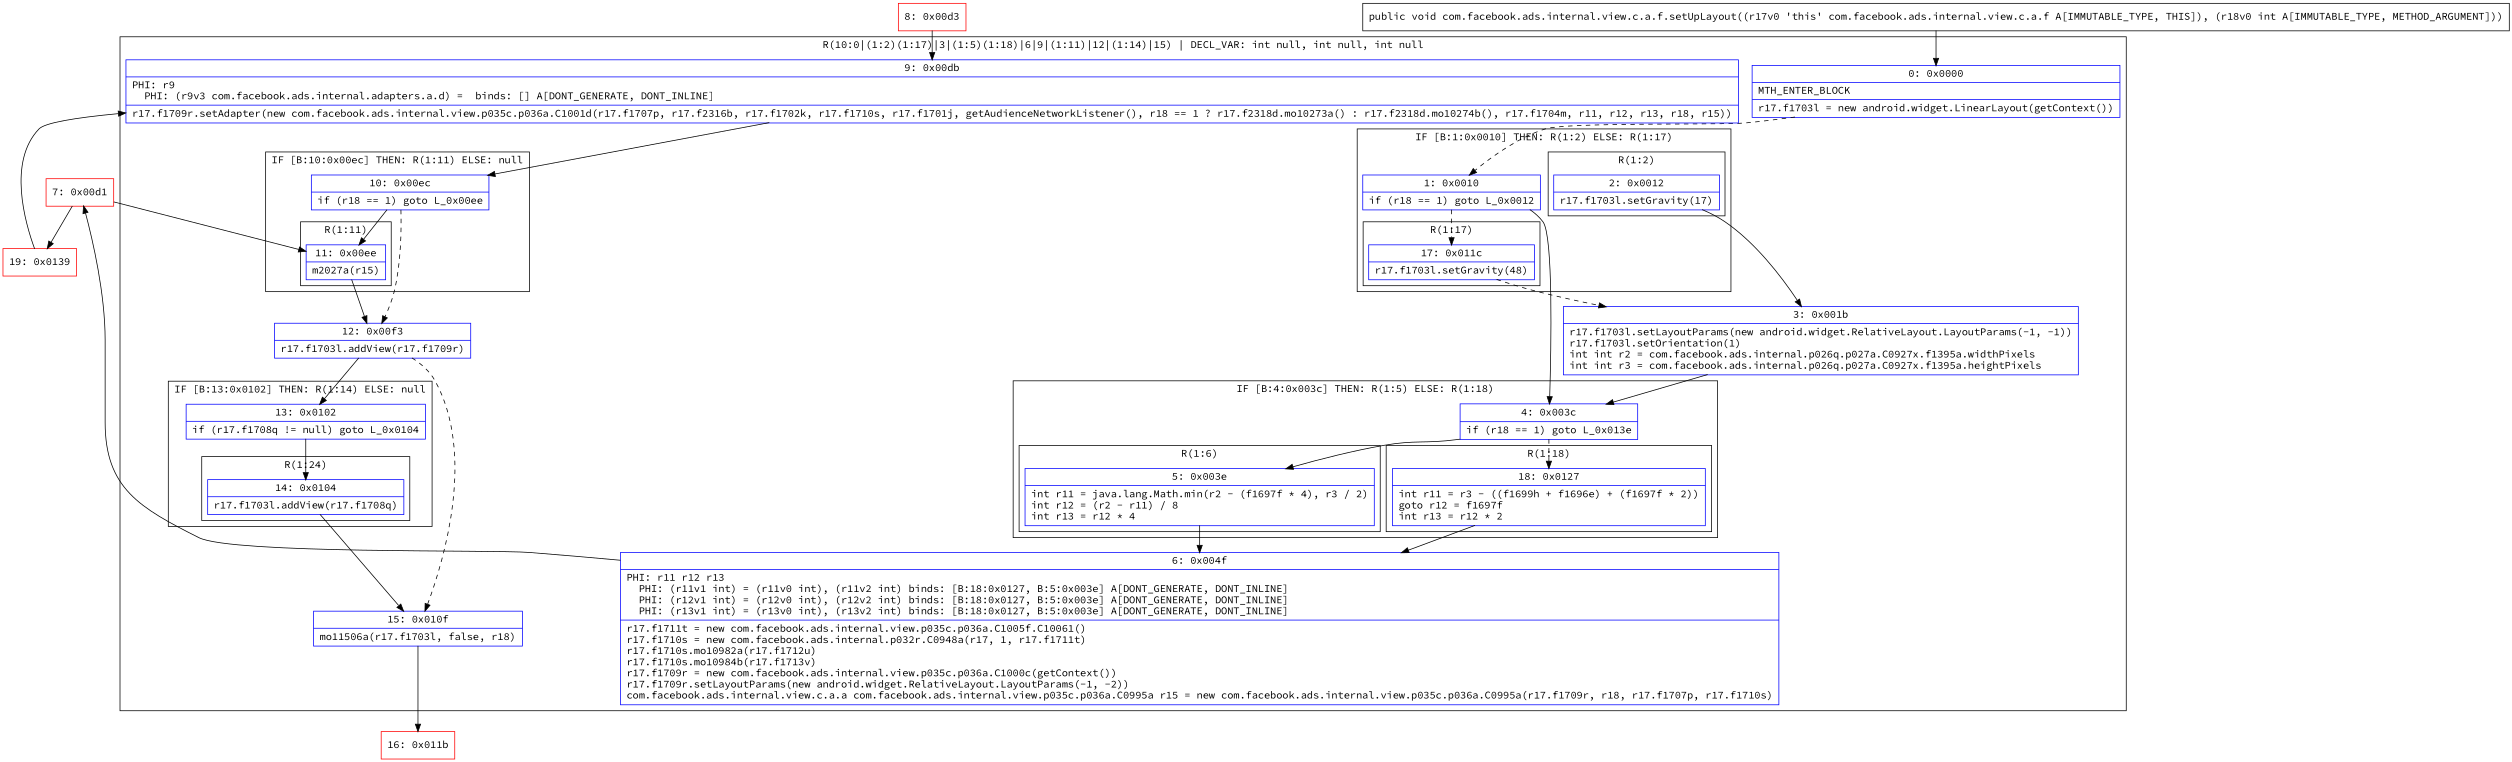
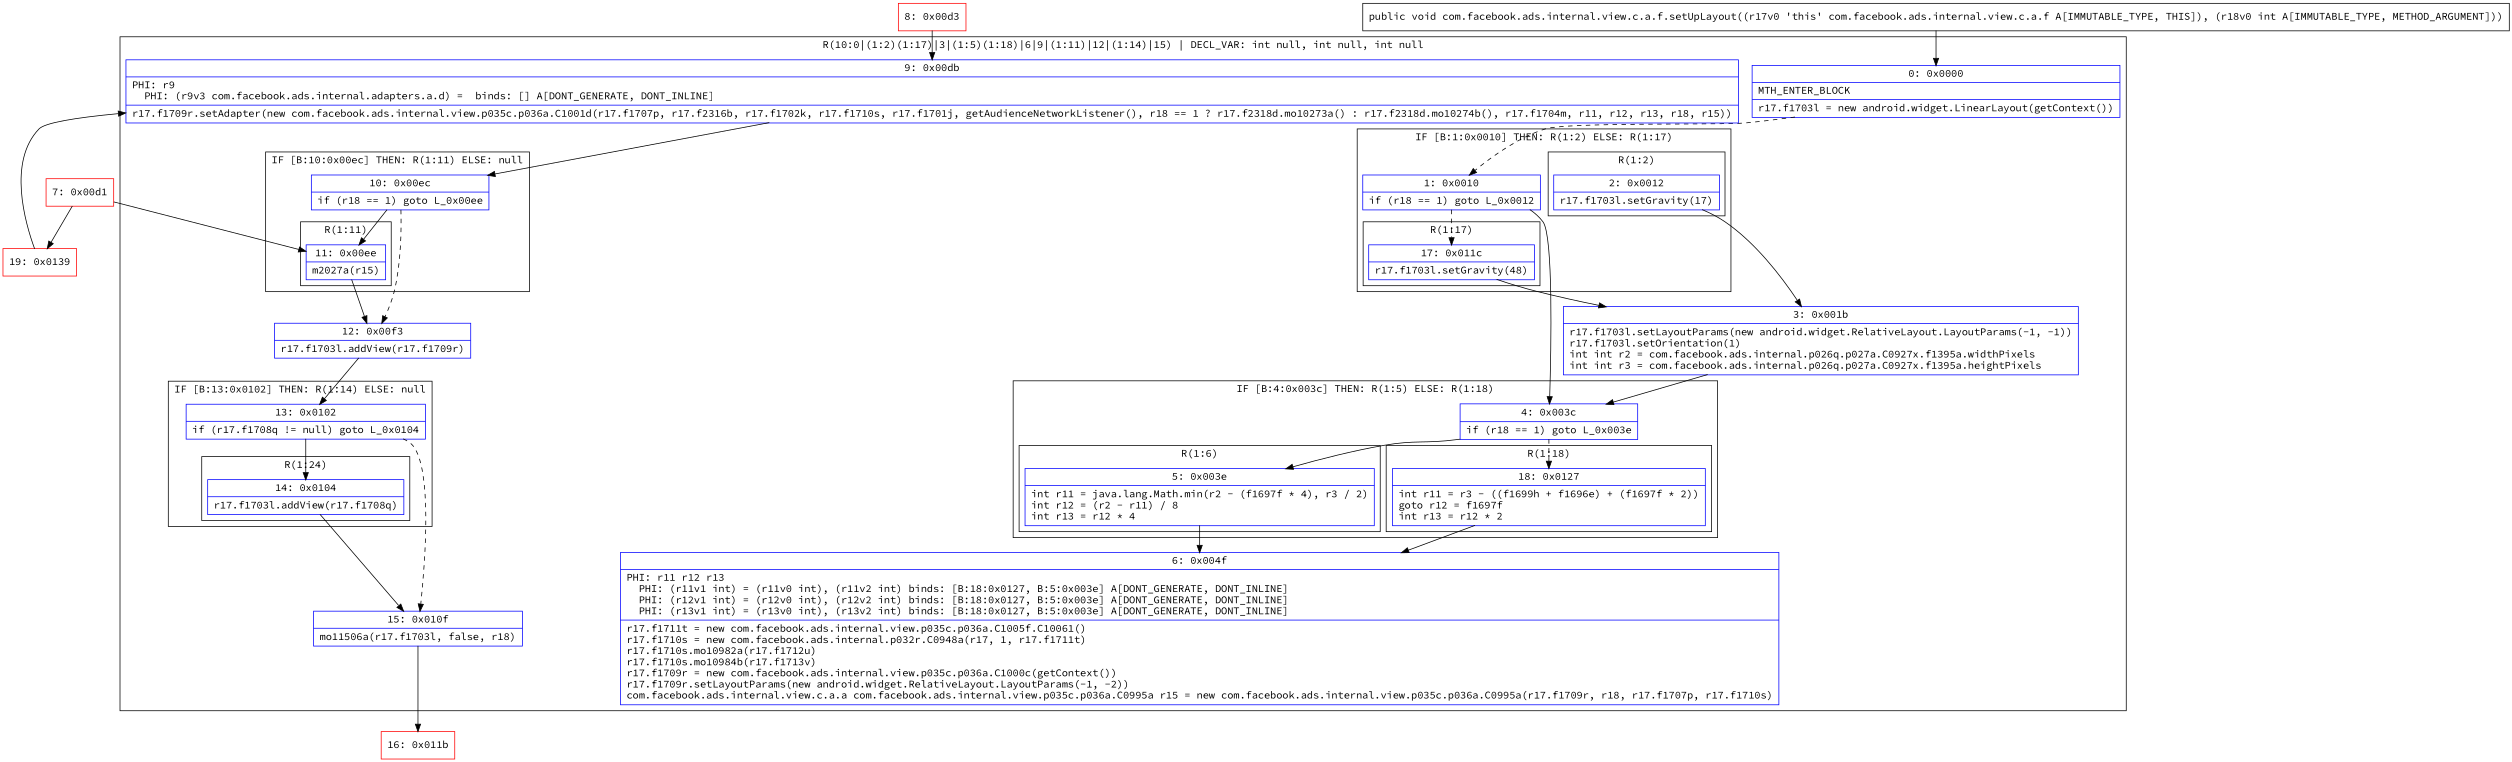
edge "17: 0x011c" -> "3: 0x001b": style dashed -> solid
node "4: 0x003c": text "if (r18 == 1) goto L_0x013e" -> "if (r18 == 1) goto L_0x003e"
edge "12: 0x00f3" -> "15: 0x010f": now "13: 0x0102" -> "15: 0x010f"
edge "6: 0x004f" -> "7: 0x00d1": removed
